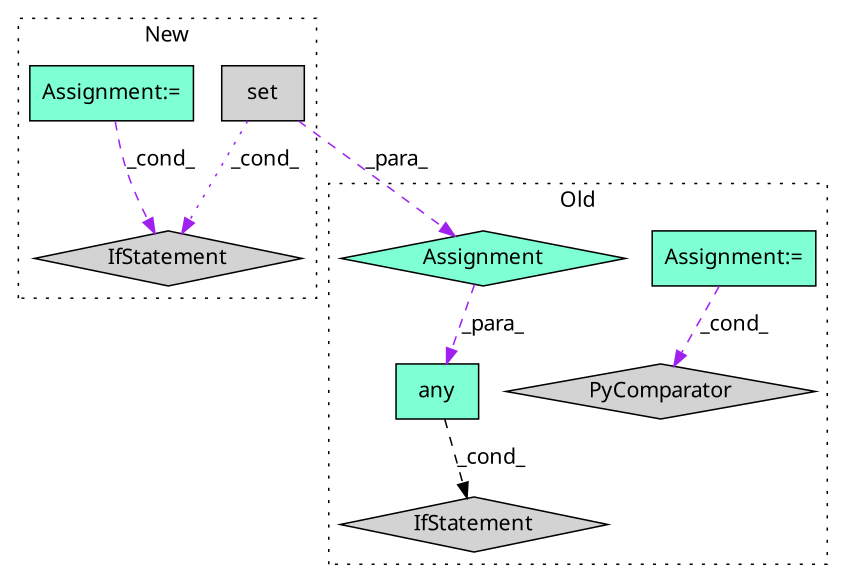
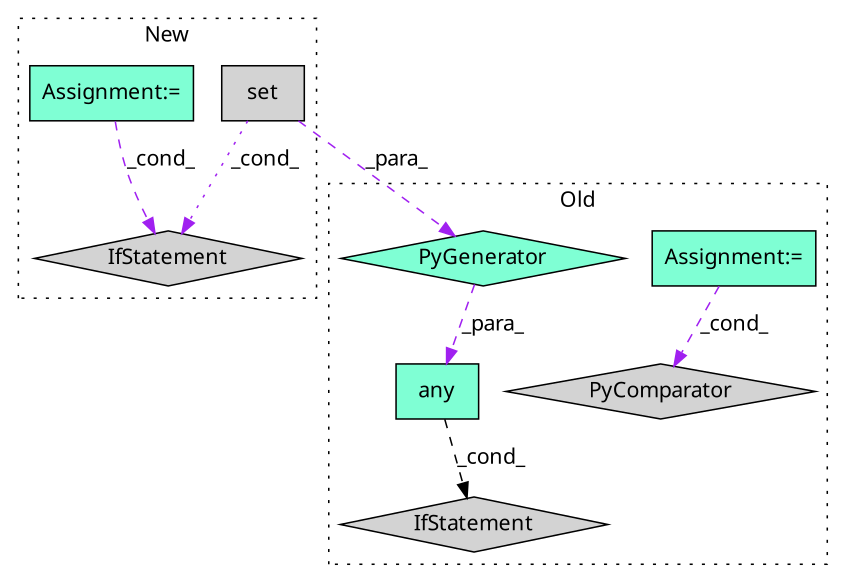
node "Assignment": label "Assignment" -> "PyGenerator"
